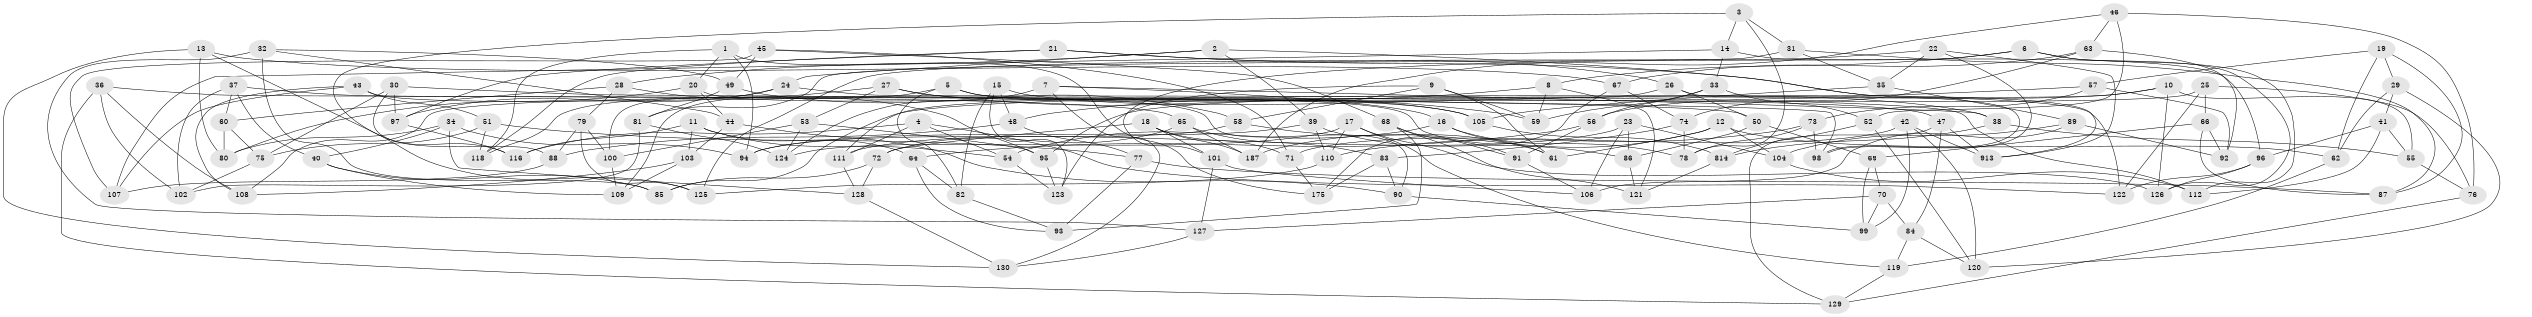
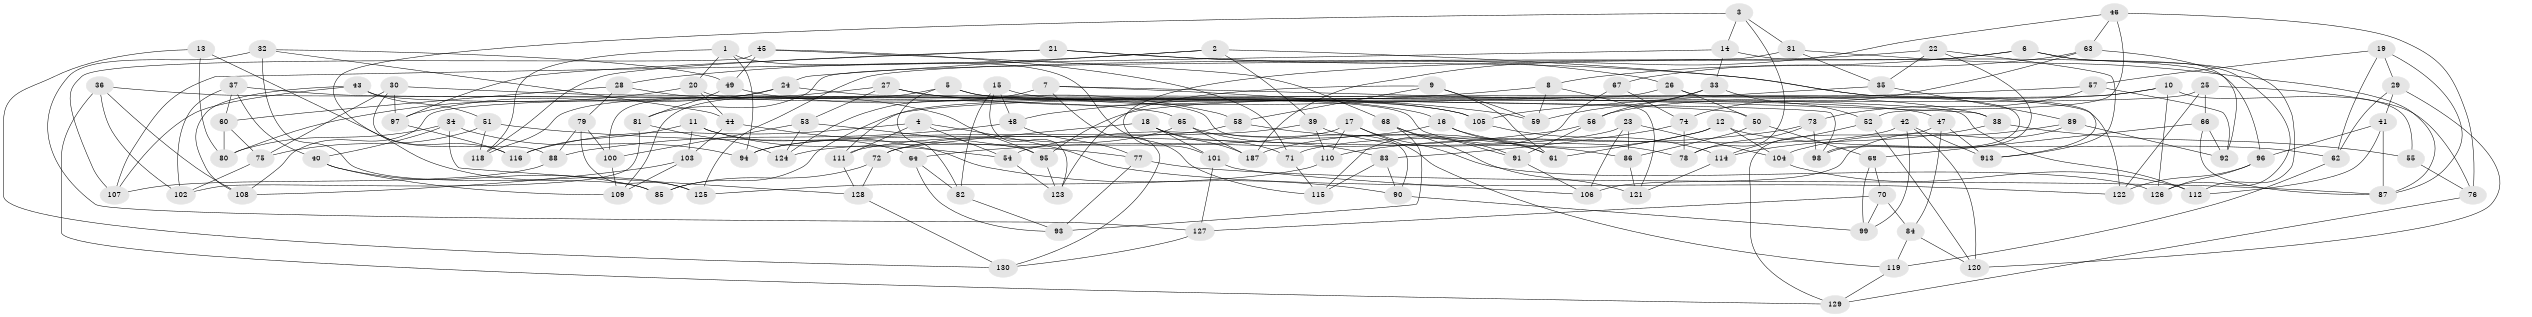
edge "13" -- "67": removed
edge "41" -- "55": now "41" -- "87"
node "814": label "814" -> "114"
node "175": label "175" -> "115"
